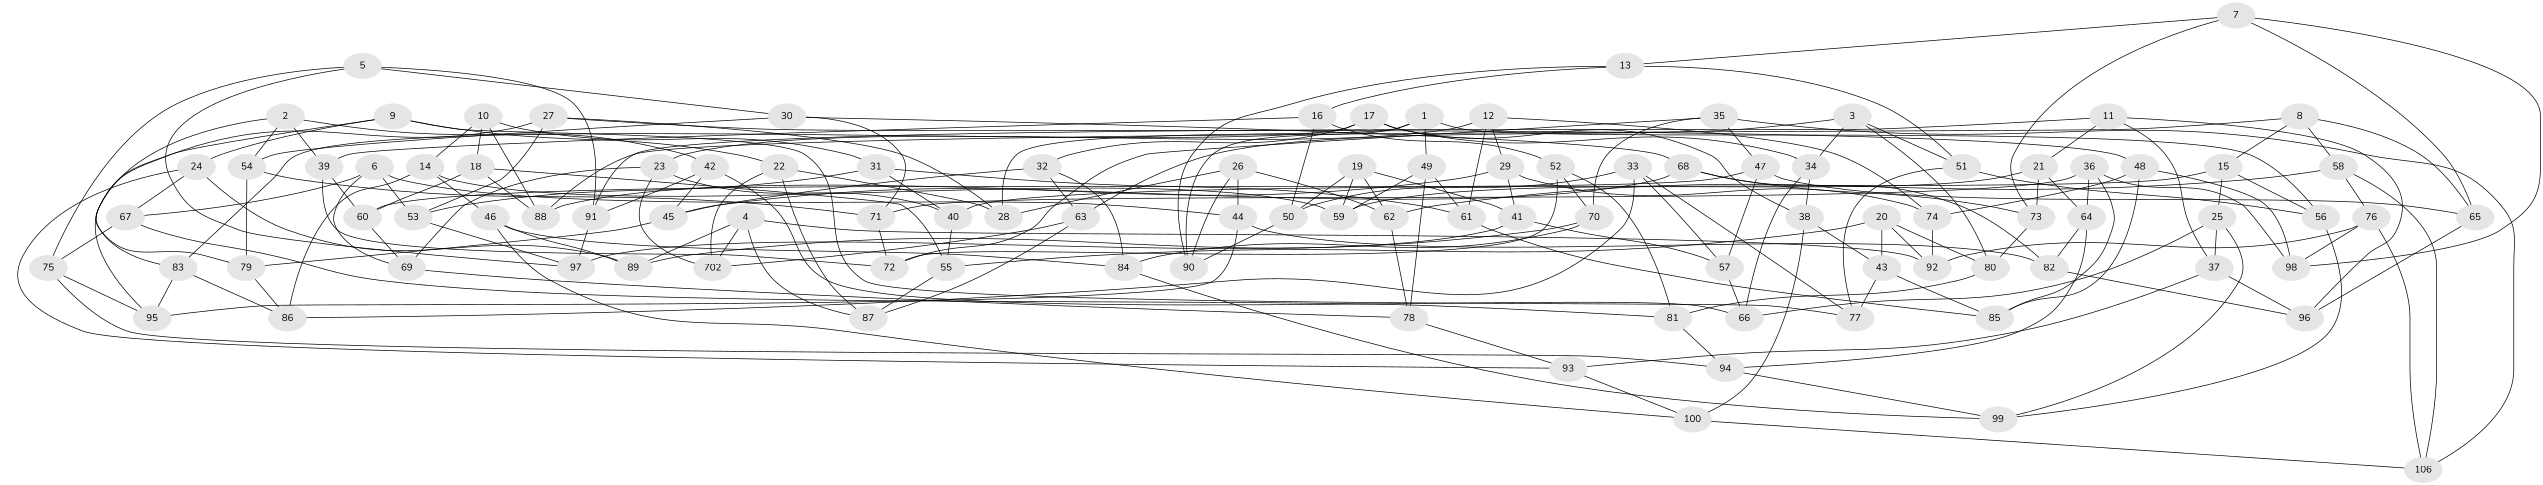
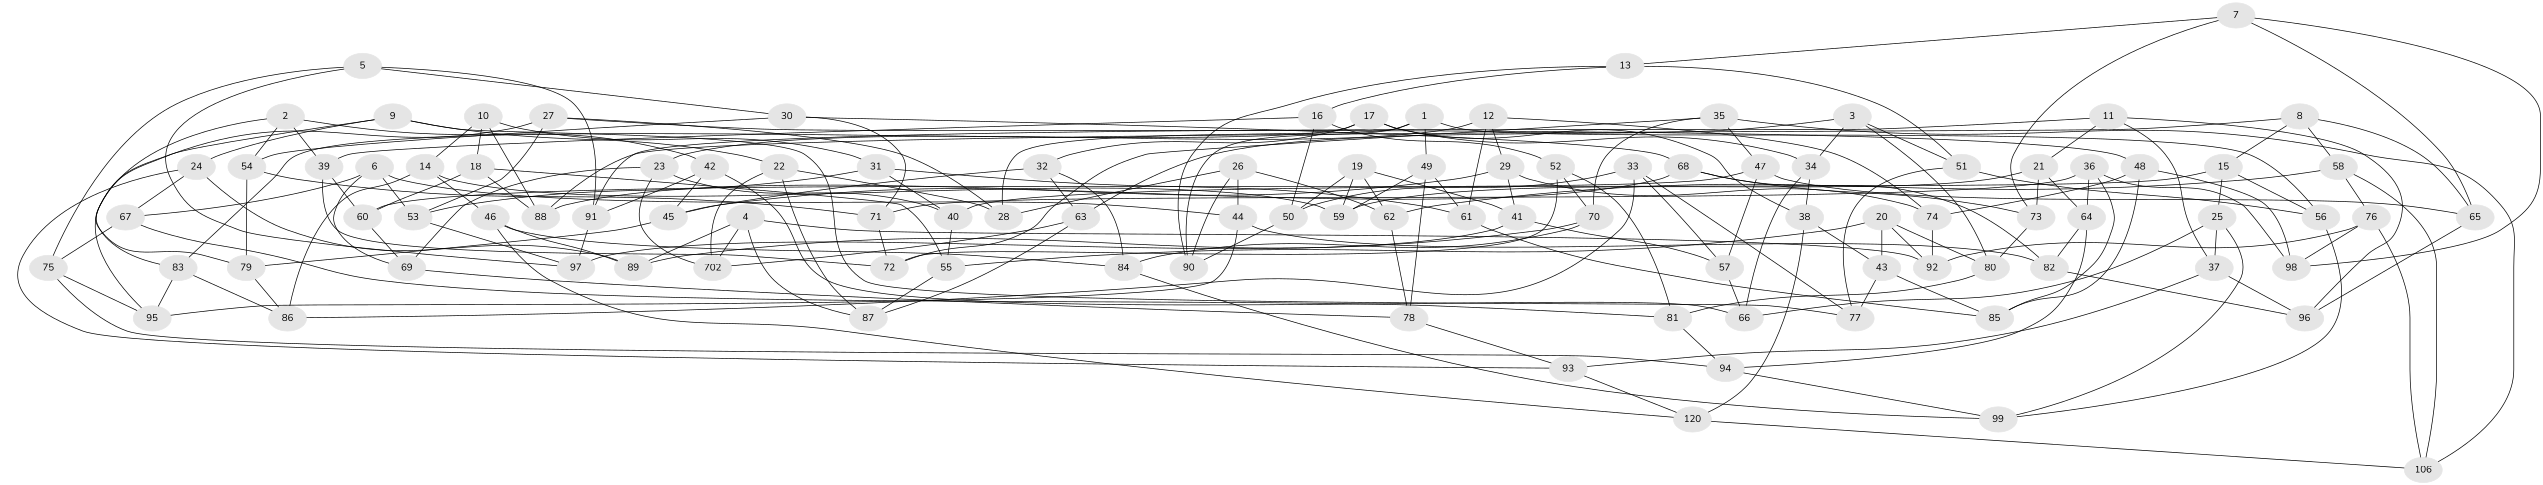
node "100": label "100" -> "120"
